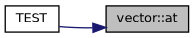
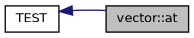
edge "TEST" -> "vector::at": reversed
